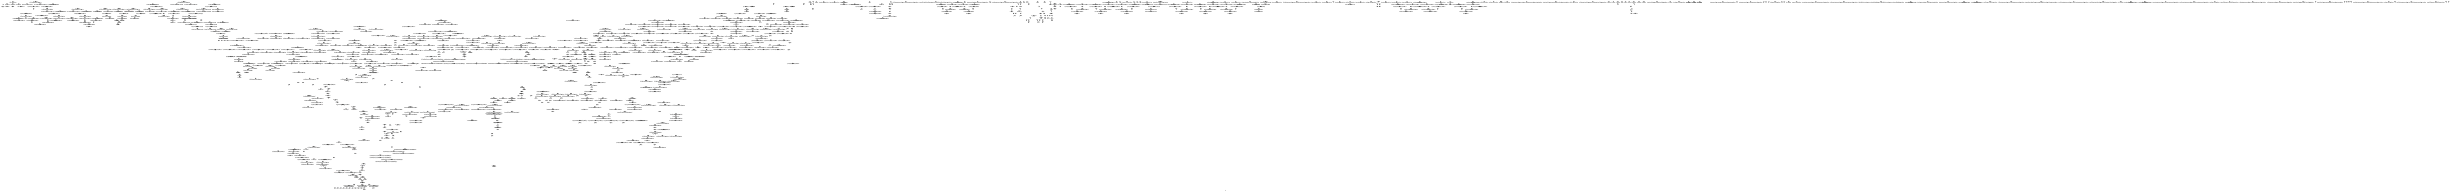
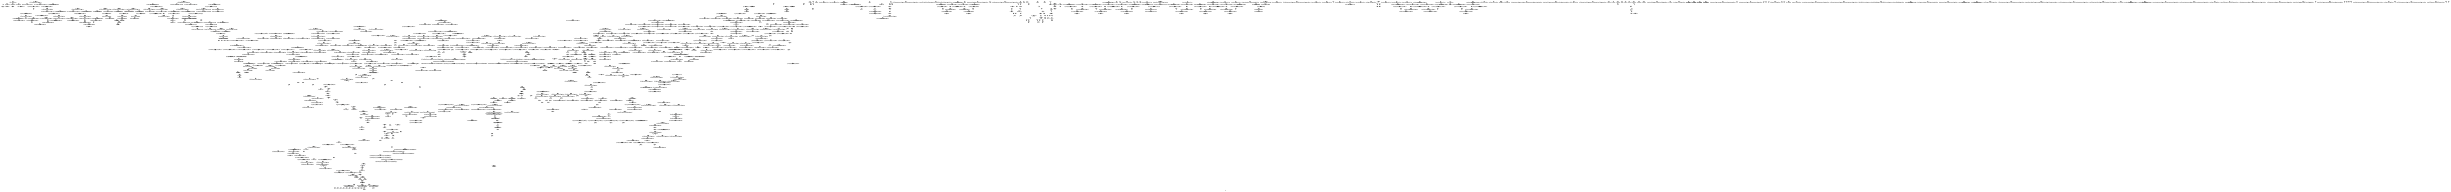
node "NodeID: 58": added
